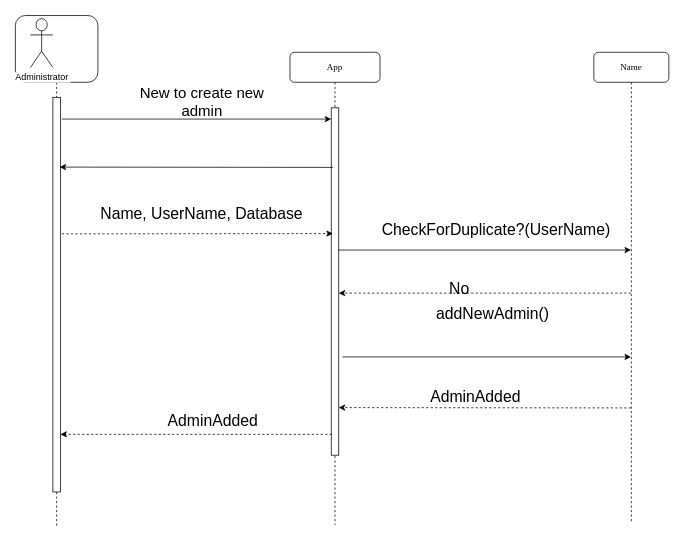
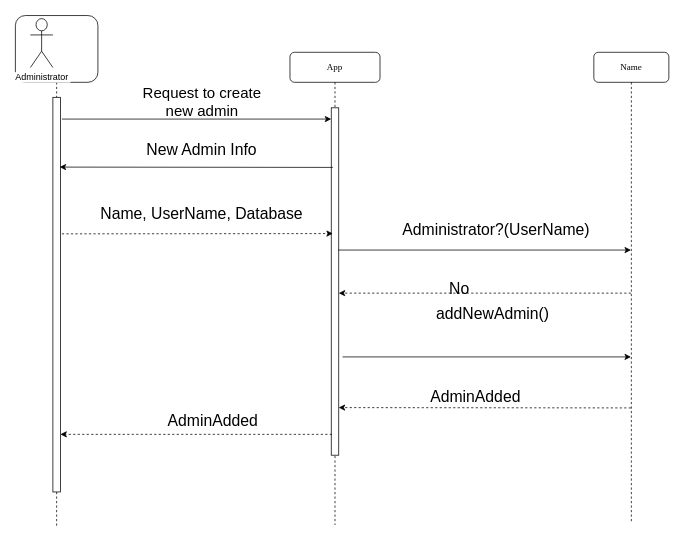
node "New to create new admin": label "New to create new admin" -> "Request to create new admin"
node "New Admin Info": added
node "CheckForDuplicate?(UserName)": label "CheckForDuplicate?(UserName)" -> "Administrator?(UserName)"
